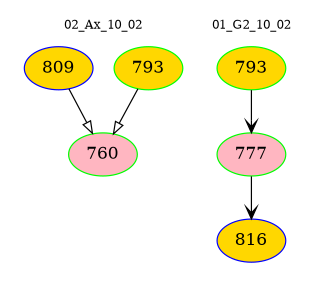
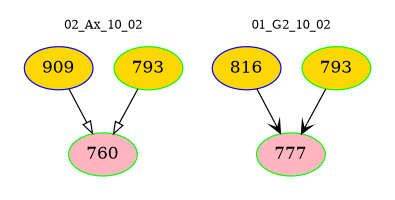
node "809": label "809" -> "909"
edge "777" -> "816": reversed
